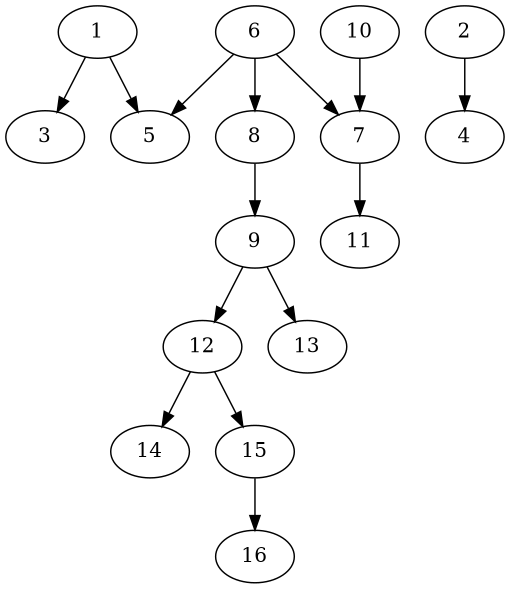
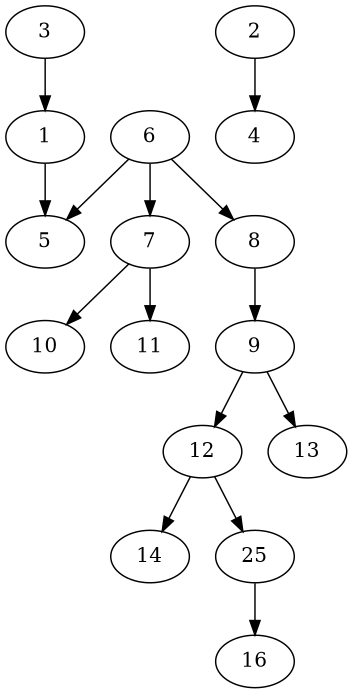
edge "10" -> "7": reversed
edge "1" -> "3": reversed
node "15": label "15" -> "25"
